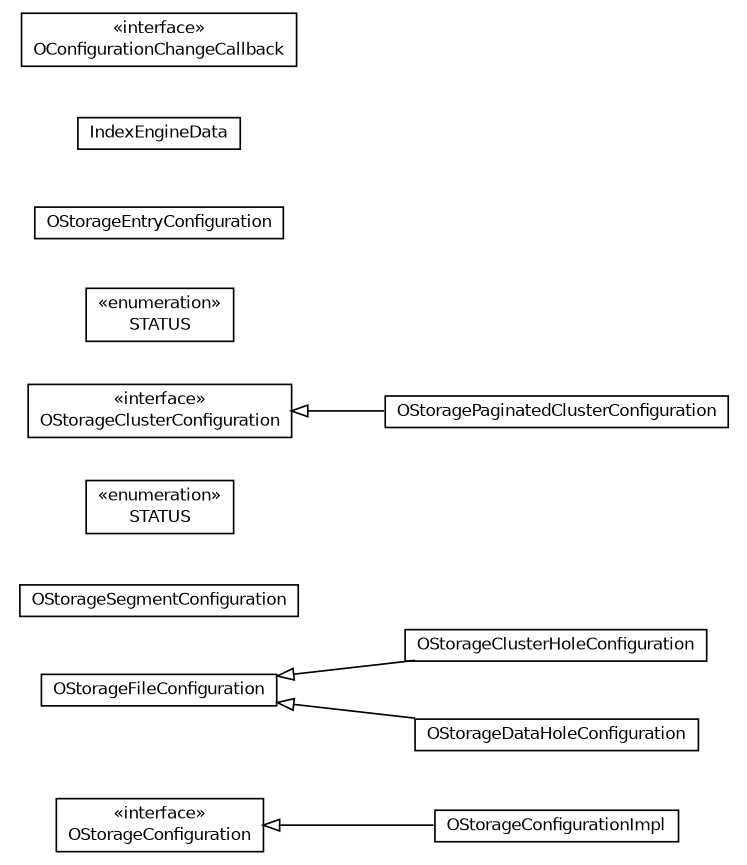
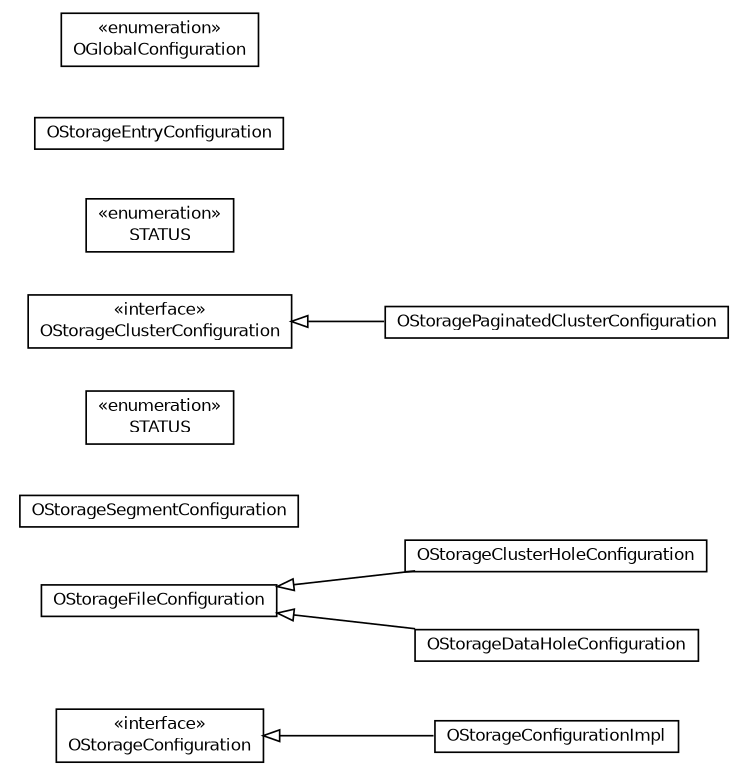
node "OConfigurationChangeCallback": removed
node "OGlobalConfiguration": added
node "IndexEngineData": removed
